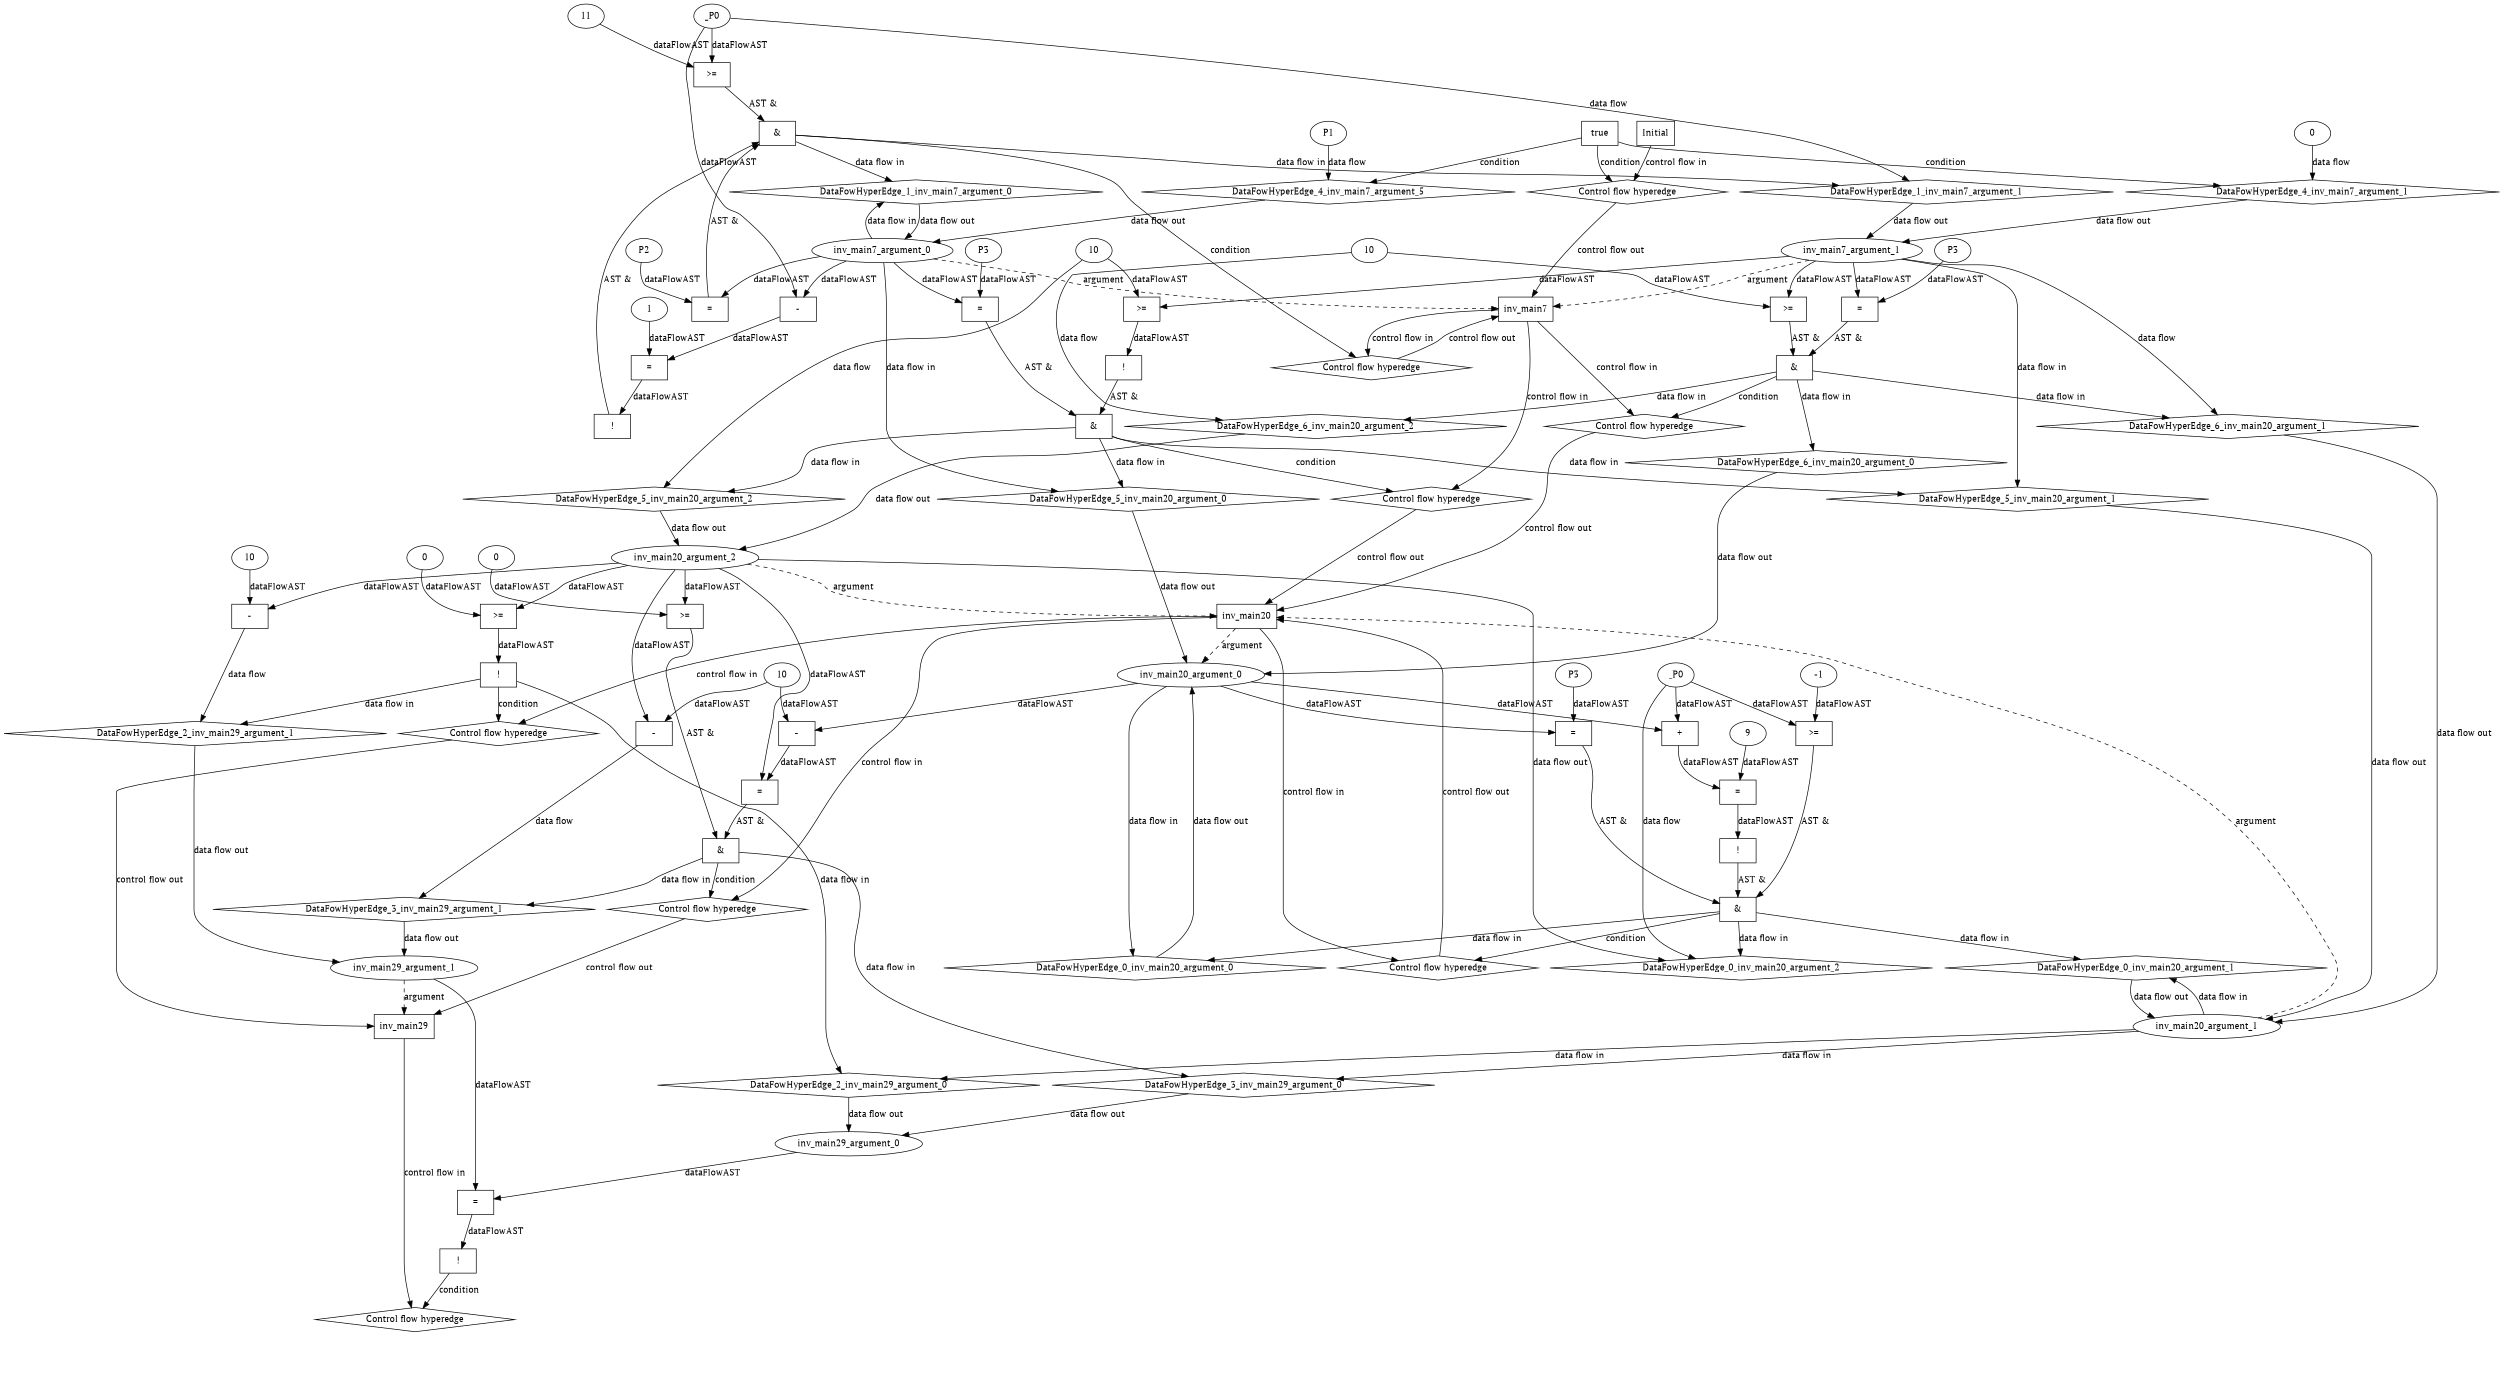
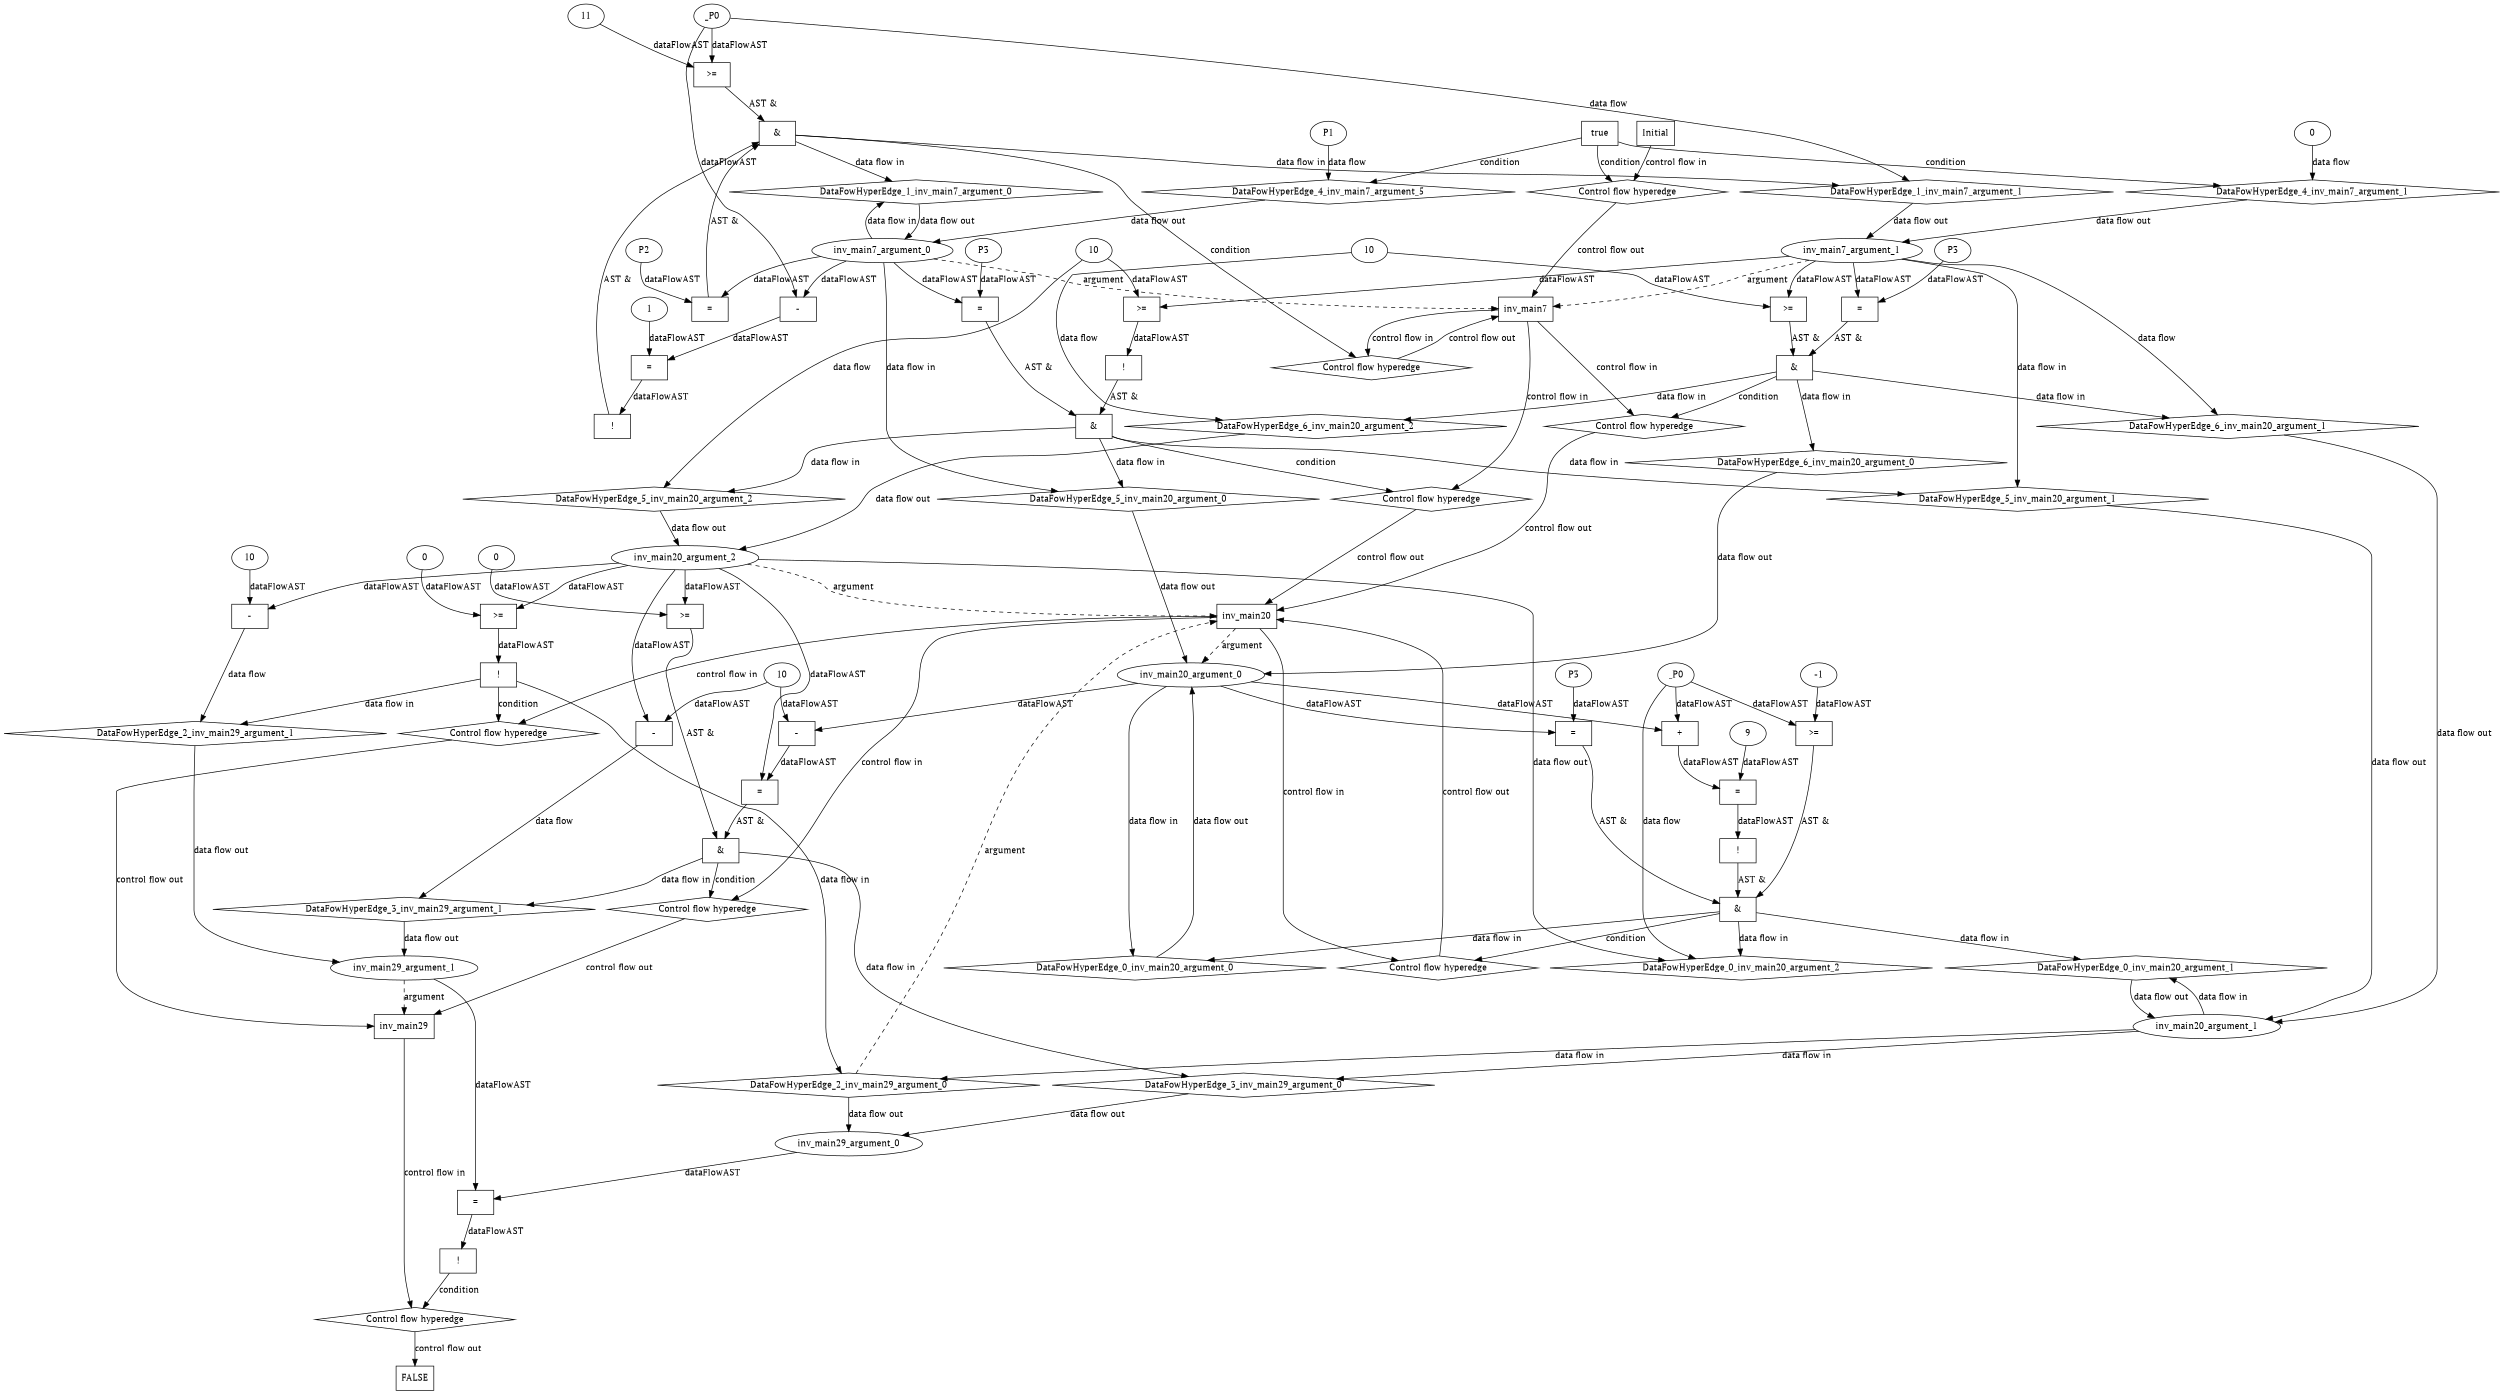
edge "inv_main20_argument_1" -> "inv_main20": now "DataFowHyperEdge_2_inv_main29_argument_0" -> "inv_main20"
node "FALSE": added
